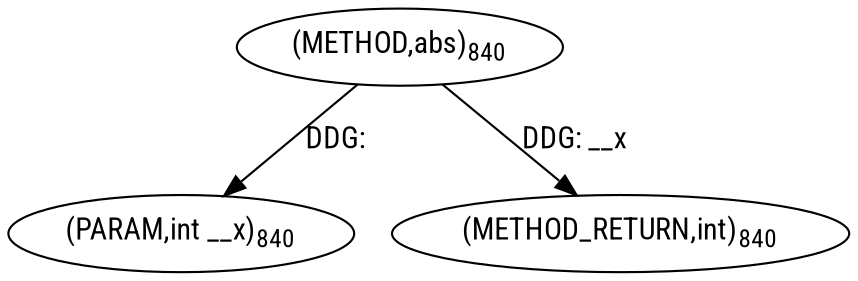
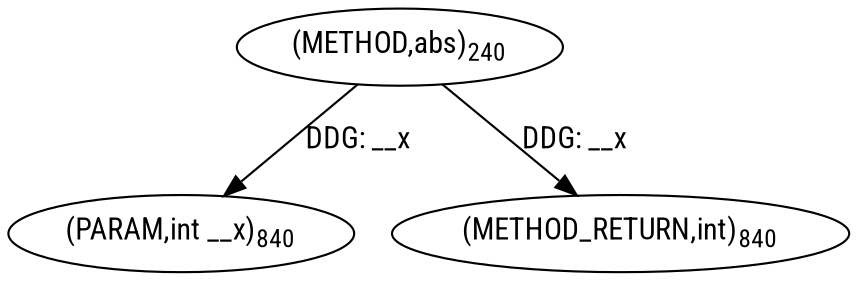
node "(METHOD,abs)": text "840" -> "240"
edge "(METHOD,abs)" -> "(PARAM,int __x)": label "DDG: " -> "DDG: __x"
